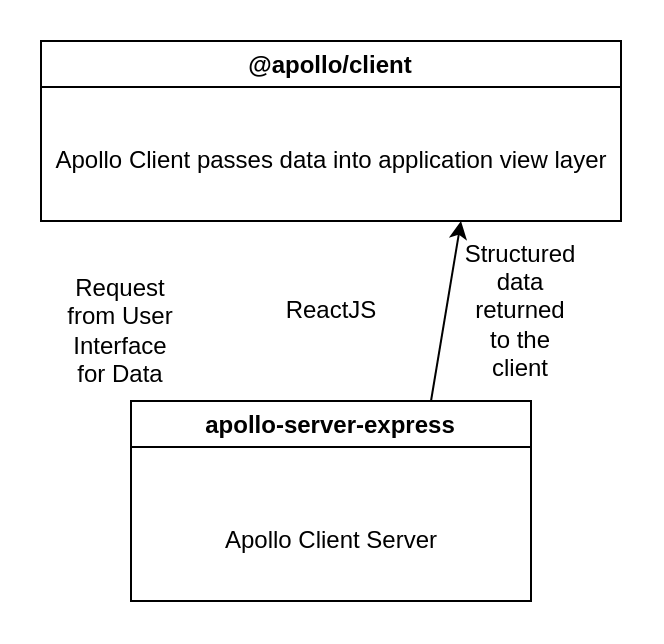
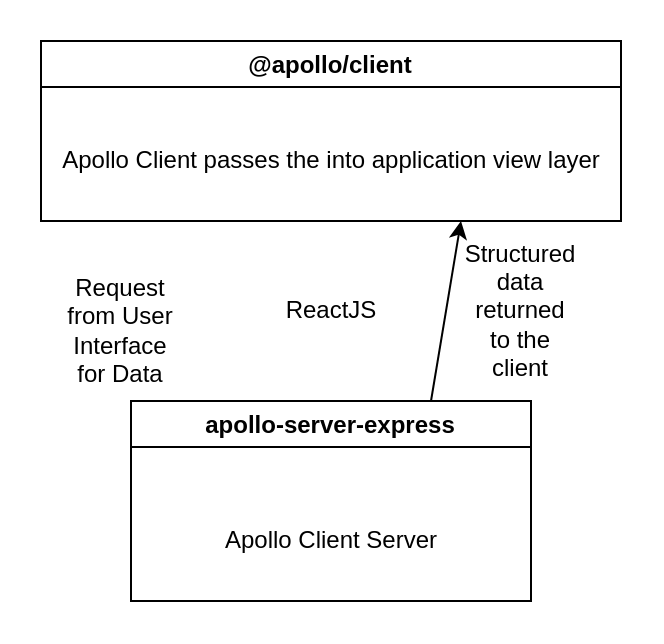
node "Apollo Client passes data into application view layer": label "Apollo Client passes data into application view layer" -> "Apollo Client passes the into application view layer"
